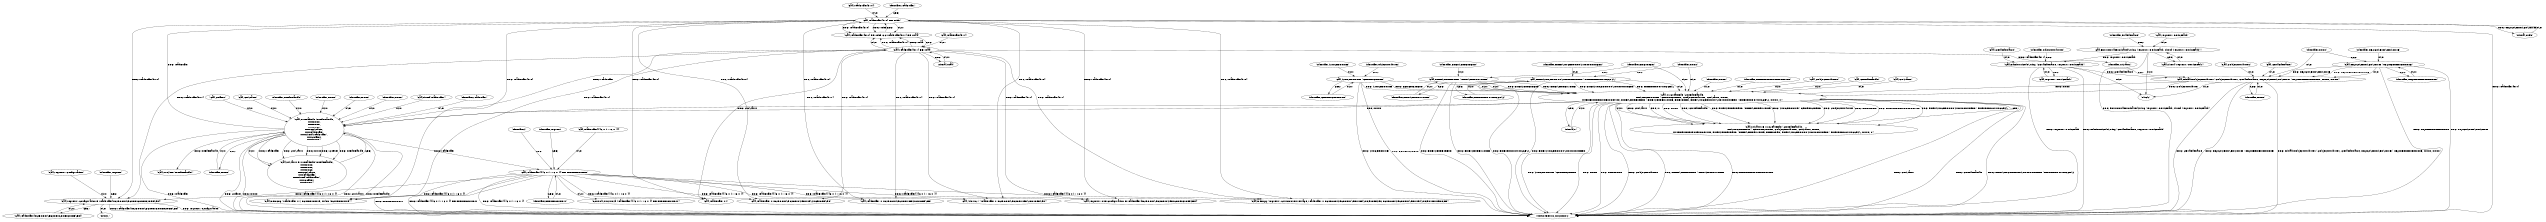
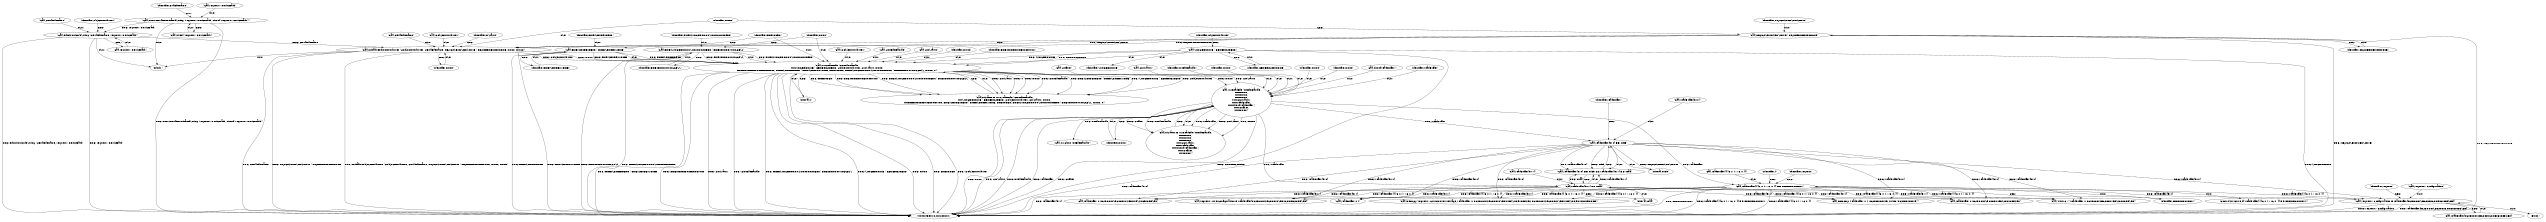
edge "(Call,readBuffer[511] == 0xaa)" -> "(Identifier,ntStatus)": now "(Call,readBuffer[511] == 0xaa)" -> "(MethodReturn,NTSTATUS)"
edge "(Identifier,SYNCHRONIZE)" -> "(Call,SYNCHRONIZE | GENERIC_READ)": reversed
edge "(Call,readBuffer + TC_BOOT_SECTOR_VERSION_OFFSET)" -> "(Call,readBuffer[510] == 0x55)": reversed
